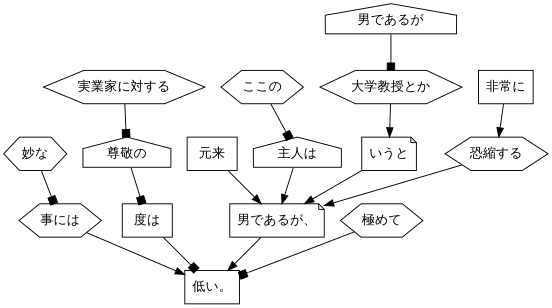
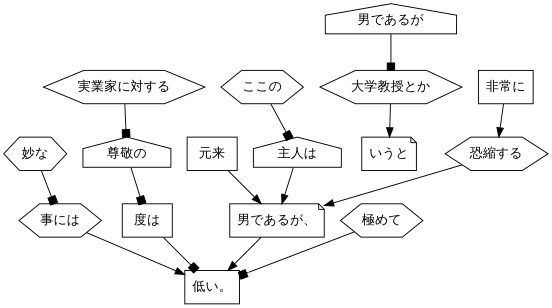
edge "いうと" -> "男であるが、": removed
